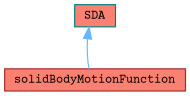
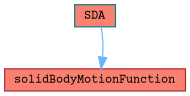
edge "solidBodyMotionFunction" -> "SDA": reversed
